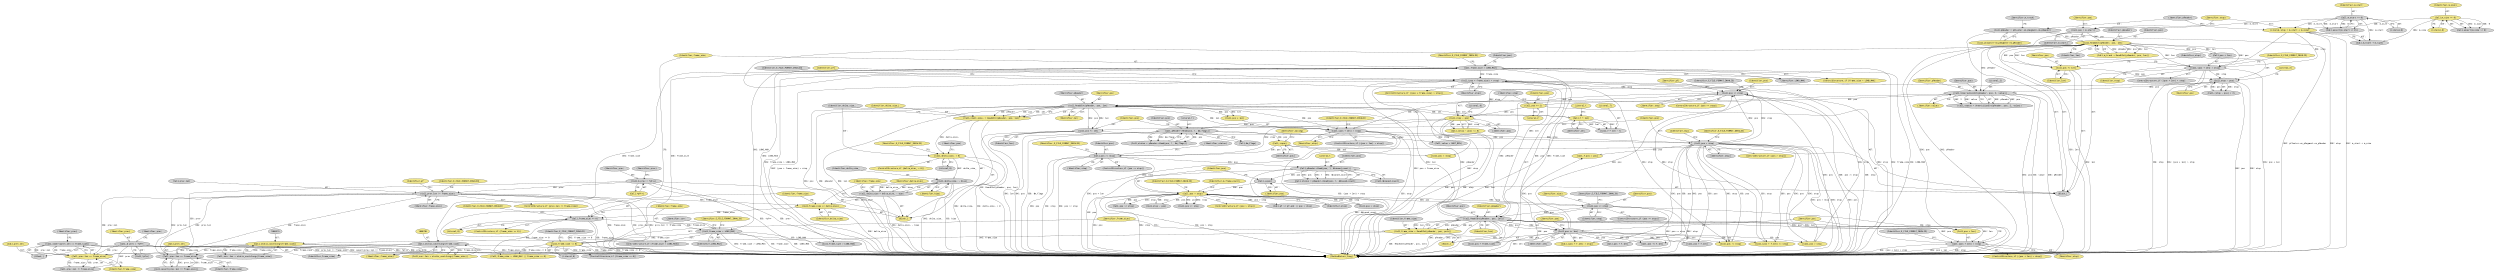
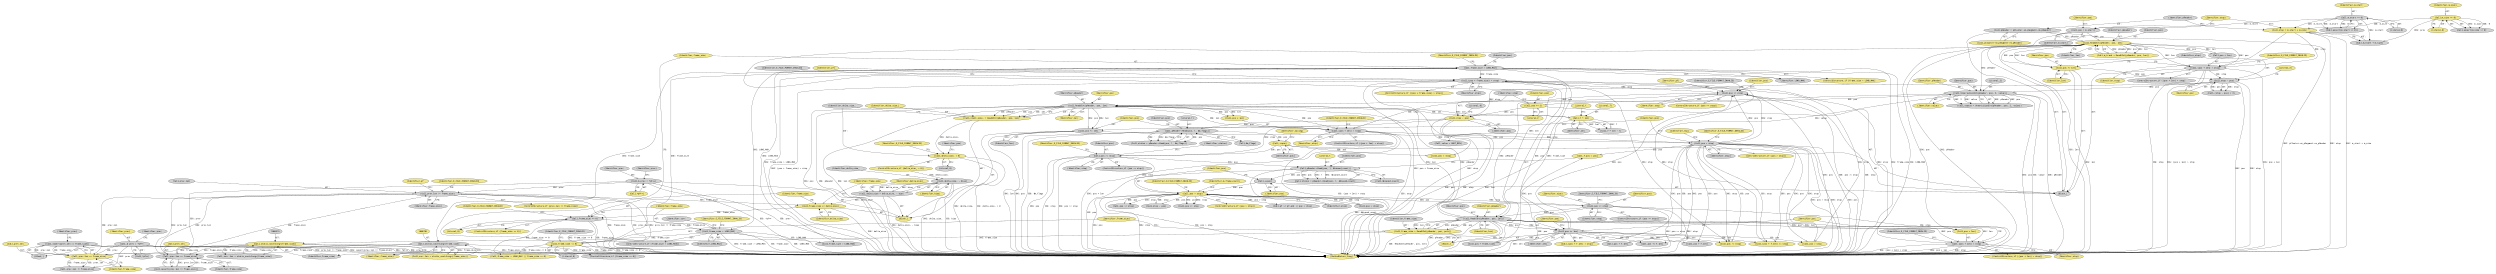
node "(Identifier,m_track)": removed
node "(Literal,stop = m_start + m_size)": label "(Literal,stop = m_start + m_size)" -> "(Call,stop = m_start + m_size)"
edge "(Call,m_size >= 0)" -> "(Call,m_start + m_size)": label "DDG: m_size" -> "DDG: prev"
edge "(Literal,7)" -> "(Call,7 * len - 1)": now "(Literal,7)" -> "(Call,7 * len)"
node "(Call,(stop - pos) <= 0)": removed
edge "(Call,pReader->Read(pos, 1, &m_flags))" -> "(Call,value < SHRT_MIN)": now "(Call,UnserializeInt(pReader, pos, 2, value))" -> "(Call,value < SHRT_MIN)"
edge "(Call,delta_size_ < 0)" -> "(Call,delta_size_ - bias)": now "(ControlStructure,if (delta_size_ < 0))" -> "(Call,delta_size_ - bias)"
edge "(Call,status = pReader->Read(pos, 1, &biased_count))" -> "(Call,pReader->Read(pos, 1, &biased_count))": now "(Call,f.pos = pos)" -> "(Call,pReader->Read(pos, 1, &biased_count))"
edge "(Call,count_size_ = ReadUInt(pReader, pos, len))" -> "(MethodReturn,long)": removed, label "DDG: ReadUInt(pReader, pos, len)"
